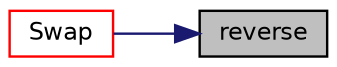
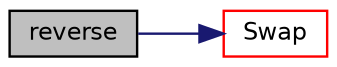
edge "Swap" -> "reverse": reversed
